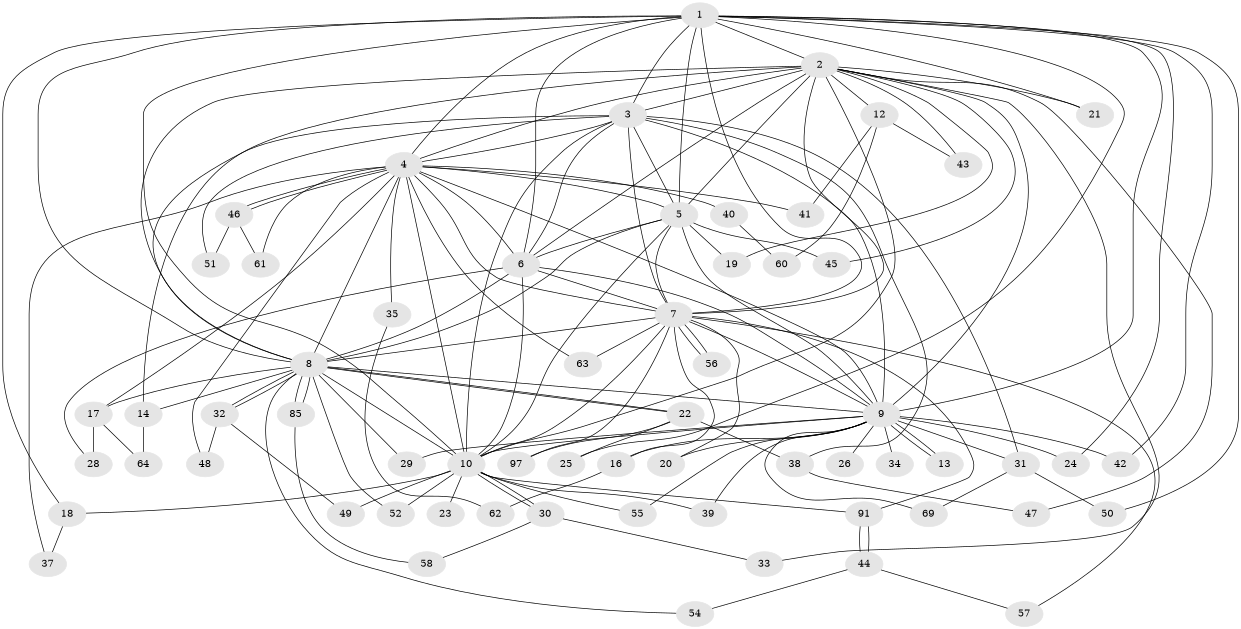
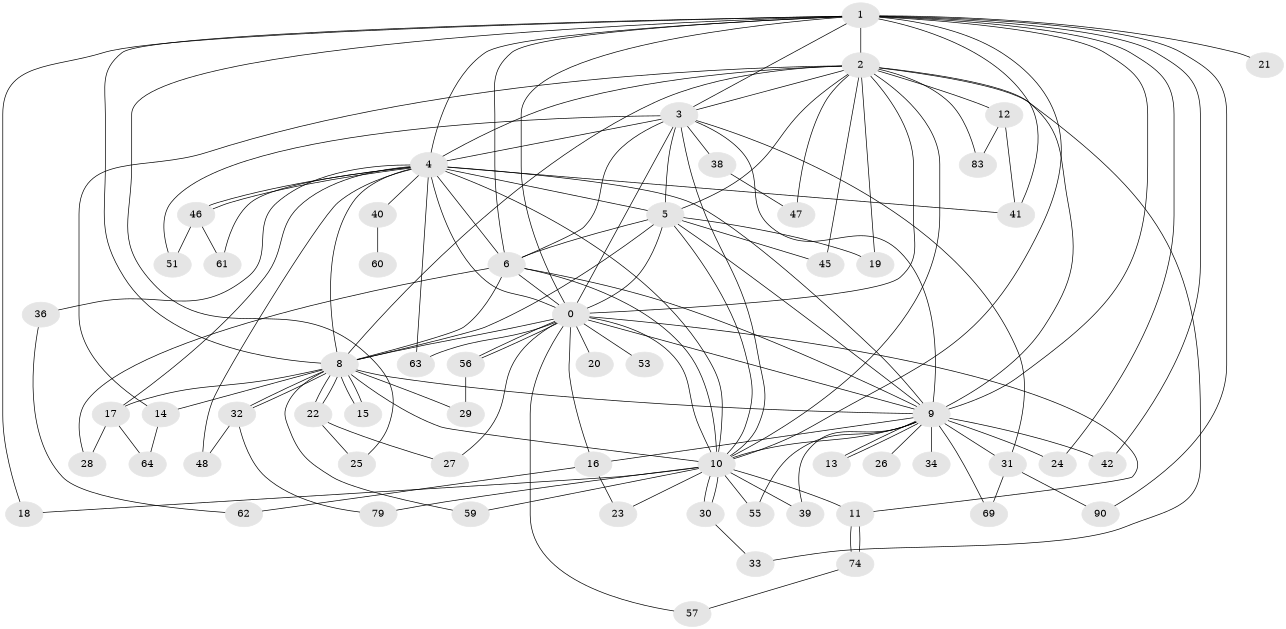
edge "2" -- "21": removed
edge "1" -- "5": now "1" -- "41"
edge "3" -- "8": removed
edge "2" -- "6": removed
node "43": label "43" -> "83"
edge "12" -- "60": removed
node "35": label "35" -> "36"
node "7": label "7" -> "0"
node "53": added
node "85": label "85" -> "15"
edge "9" -- "29": now "56" -- "29"
edge "22" -- "38": removed
edge "9" -- "20": removed
node "97": label "97" -> "27"
edge "16" -- "23": added
node "49": label "49" -> "79"
node "52": label "52" -> "59"
node "91": label "91" -> "11"
node "50": label "50" -> "90"
node "37": removed
node "58": removed
node "44": label "44" -> "74"
node "54": removed
